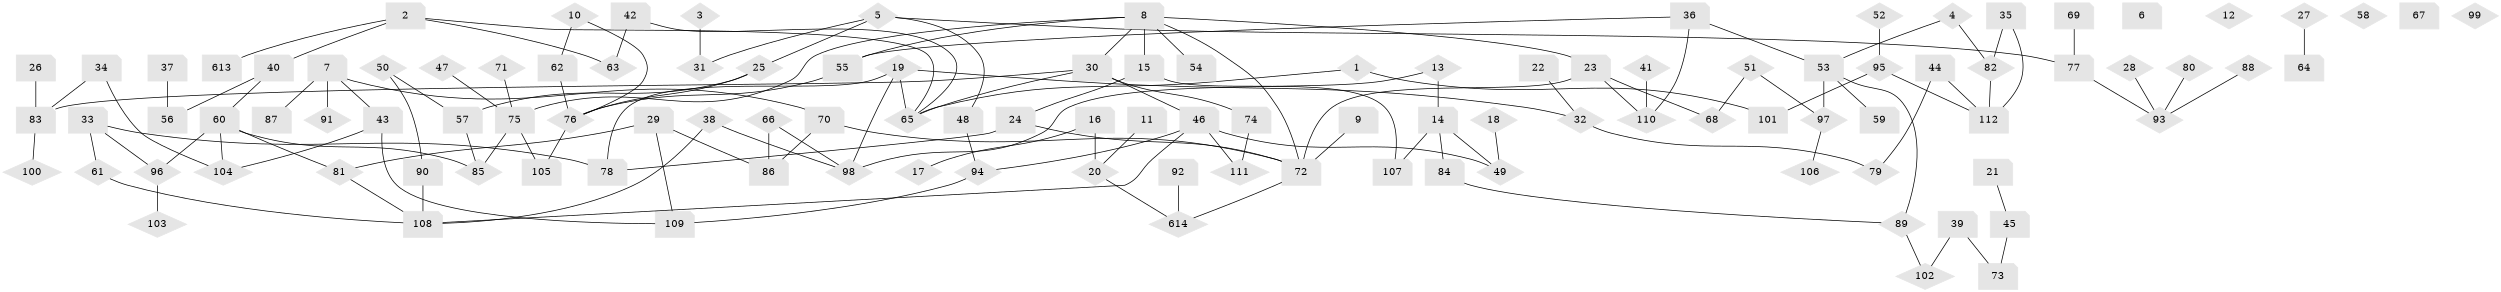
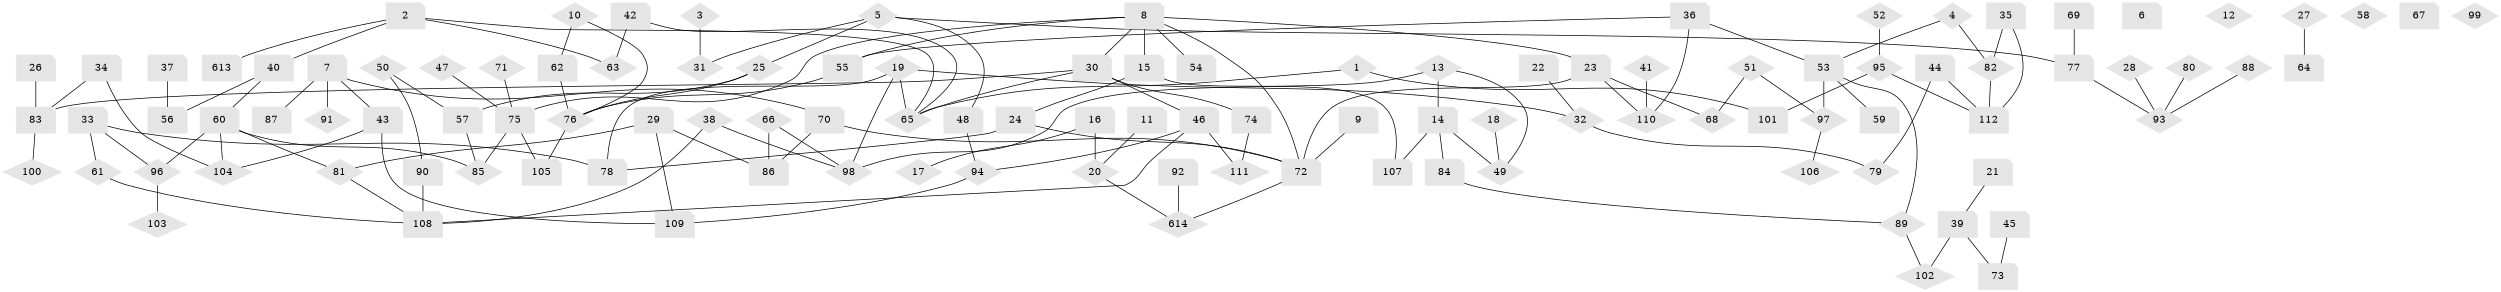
edge "46" -- "49": now "13" -- "49"
edge "21" -- "45": now "21" -- "39"
